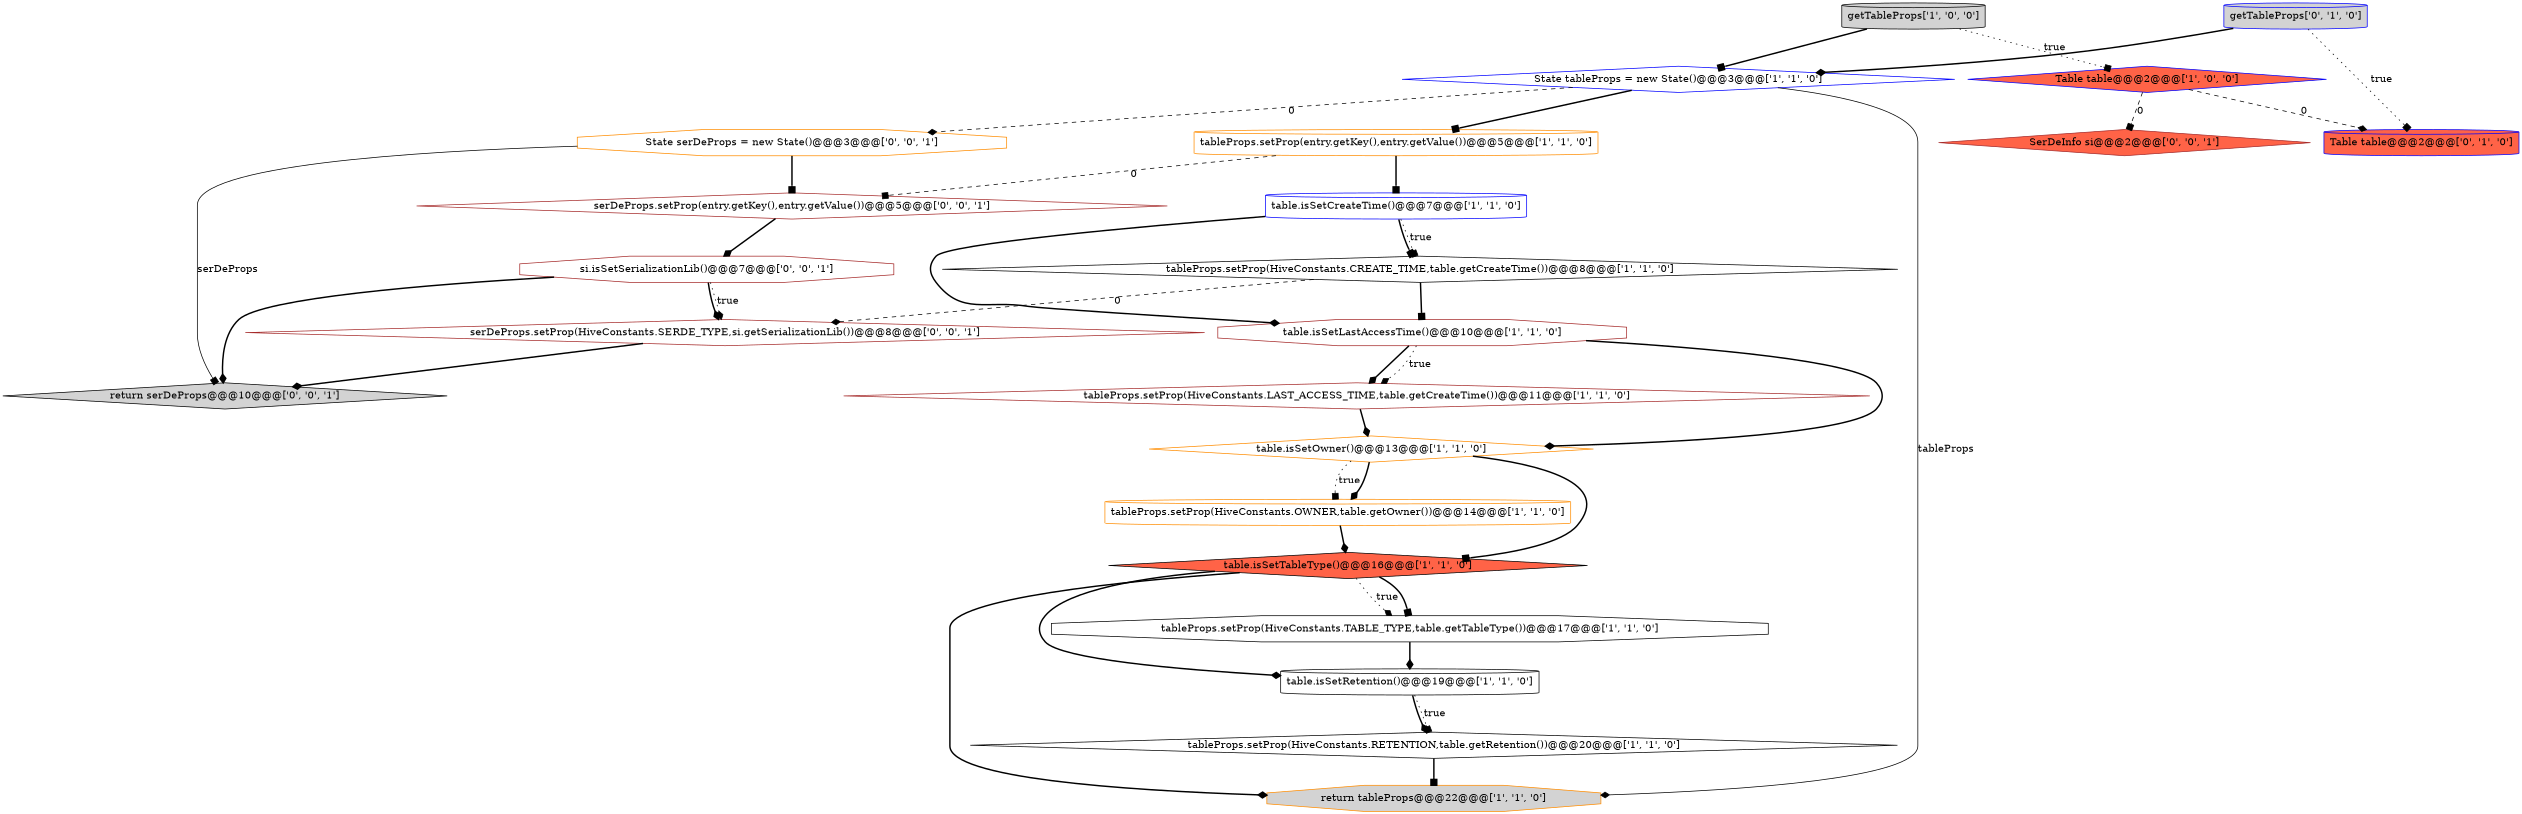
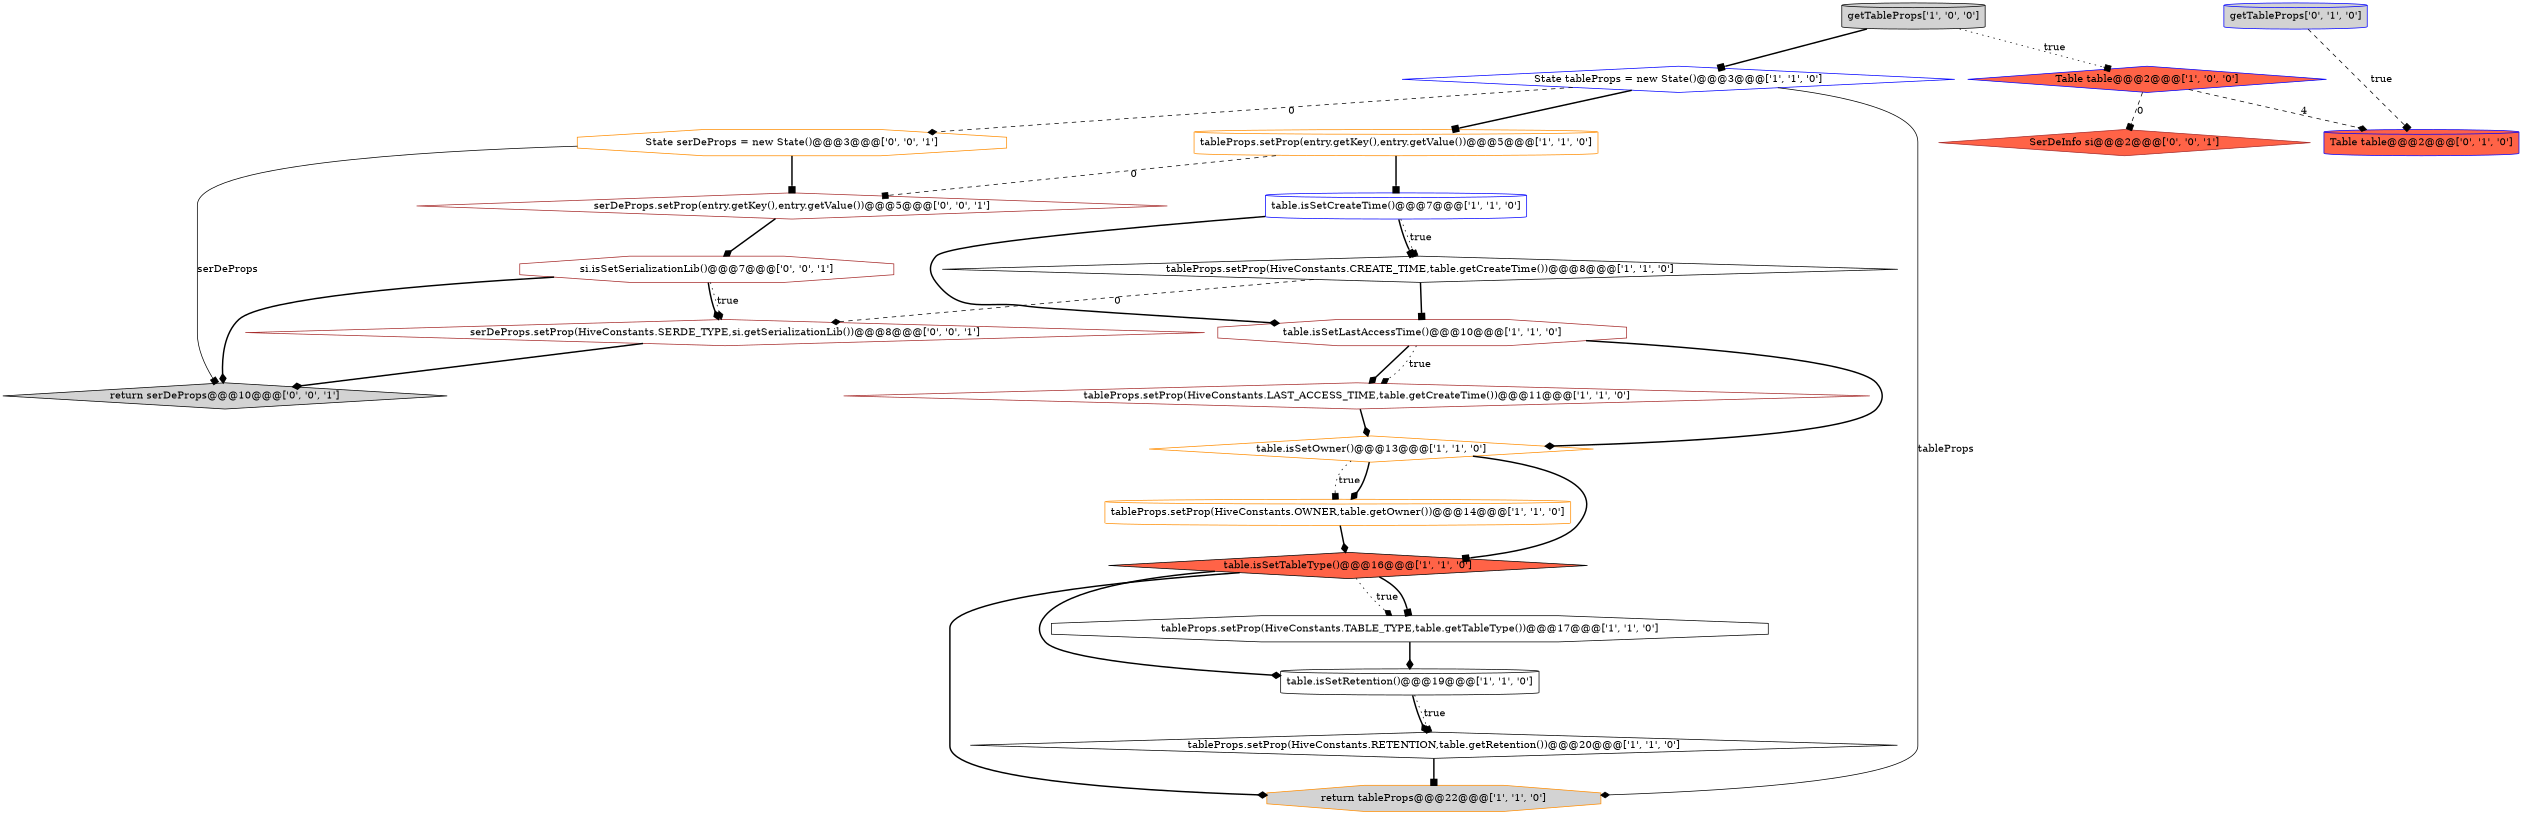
edge "getTableProps['0', '1', '0']" -> "State tableProps = new State()@@@3@@@['1', '1', '0']": removed
edge "getTableProps['0', '1', '0']" -> "Table table@@@2@@@['0', '1', '0']": style dotted -> dashed
edge "Table table@@@2@@@['1', '0', '0']" -> "Table table@@@2@@@['0', '1', '0']": label "0" -> "4"
